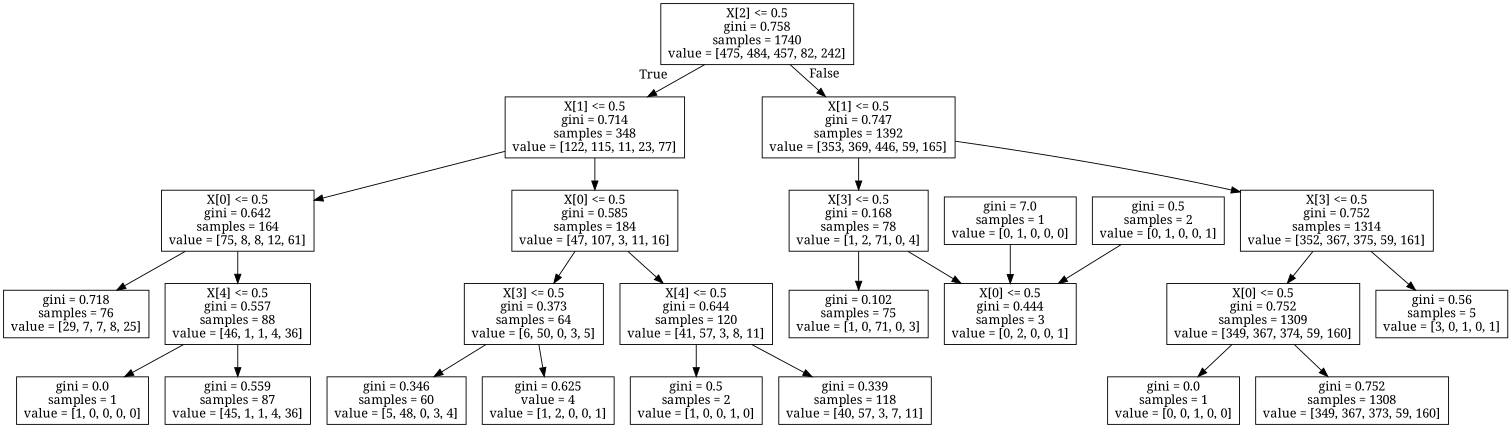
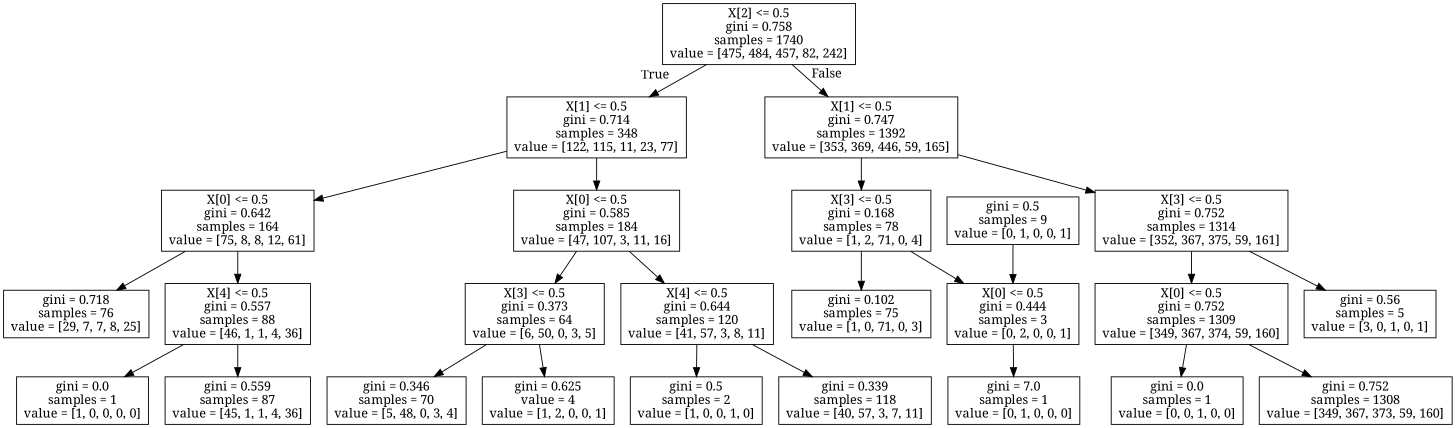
node "gini = 0.5 samples = 2 value = [0, 1, 0, 0, 1]": label "gini = 0.5 samples = 2 value = [0, 1, 0, 0, 1]" -> "gini = 0.5 samples = 9 value = [0, 1, 0, 0, 1]"
edge "gini = 7.0 samples = 1 value = [0, 1, 0, 0, 0]" -> "X[0] <= 0.5 gini = 0.444 samples = 3 value = [0, 2, 0, 0, 1]": reversed
node "gini = 0.346 samples = 60 value = [5, 48, 0, 3, 4]": label "gini = 0.346 samples = 60 value = [5, 48, 0, 3, 4]" -> "gini = 0.346 samples = 70 value = [5, 48, 0, 3, 4]"
